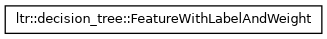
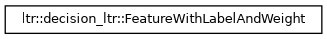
node "ltr::decision_tree::FeatureWithLabelAndWeight": label "ltr::decision_tree::FeatureWithLabelAndWeight" -> "ltr::decision_ltr::FeatureWithLabelAndWeight"
